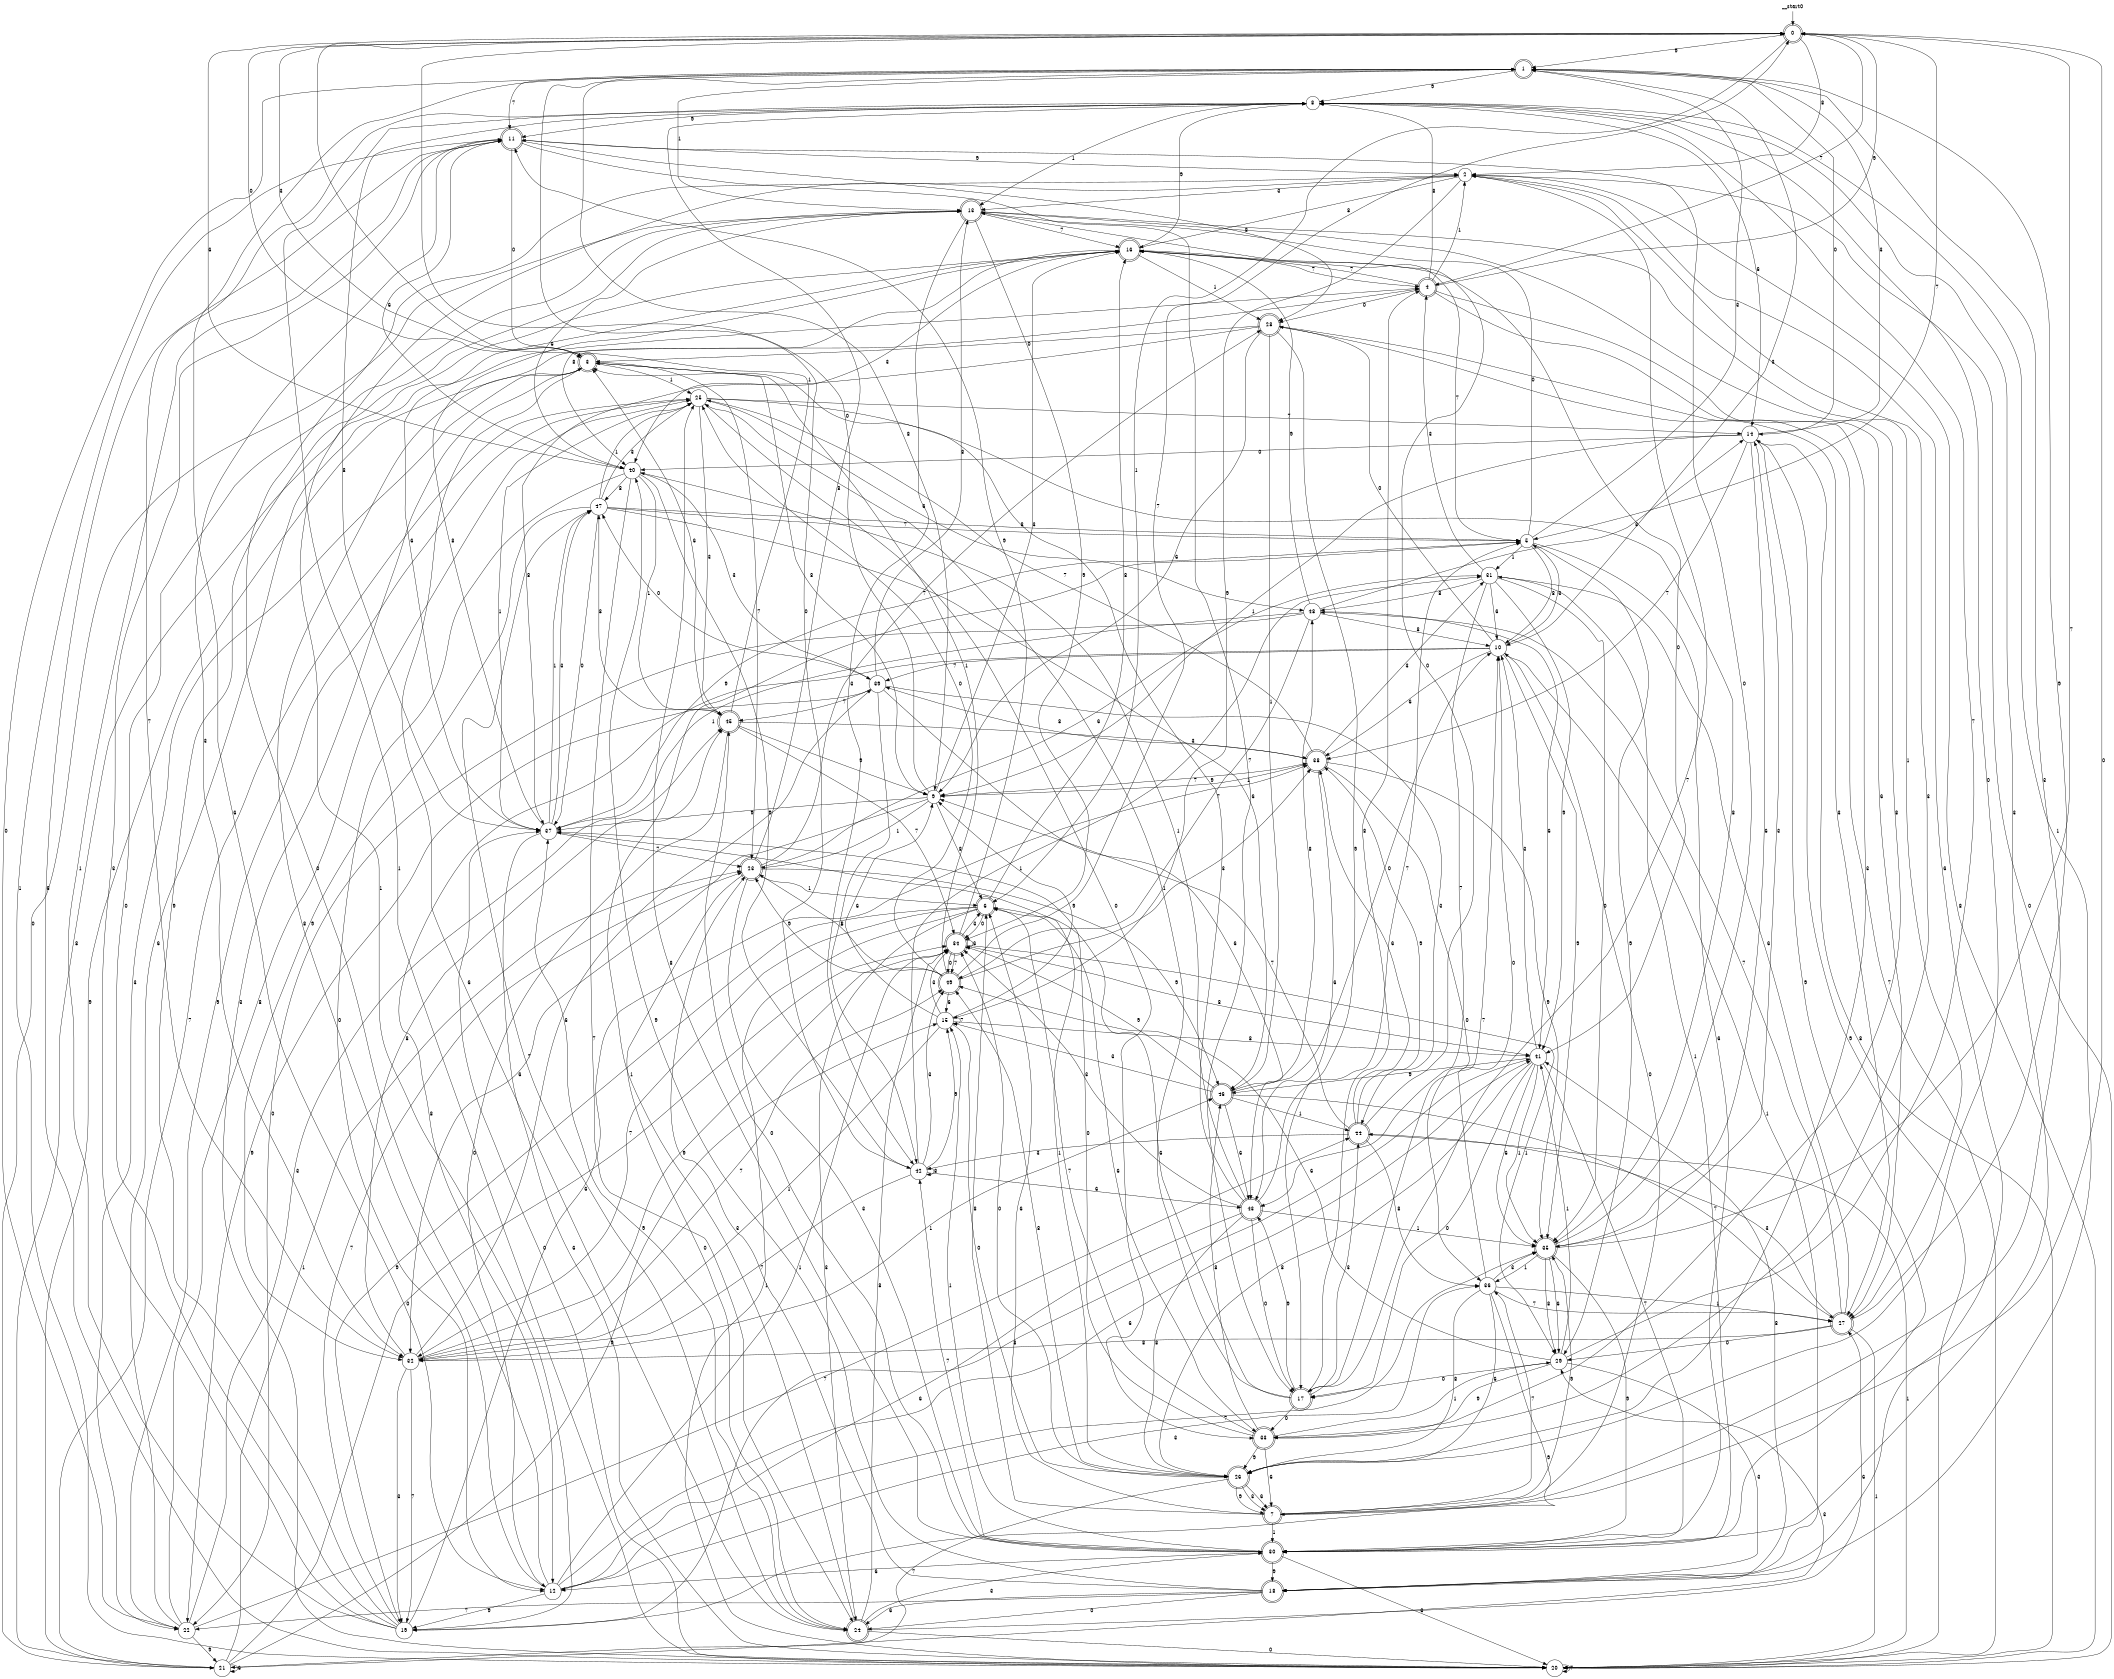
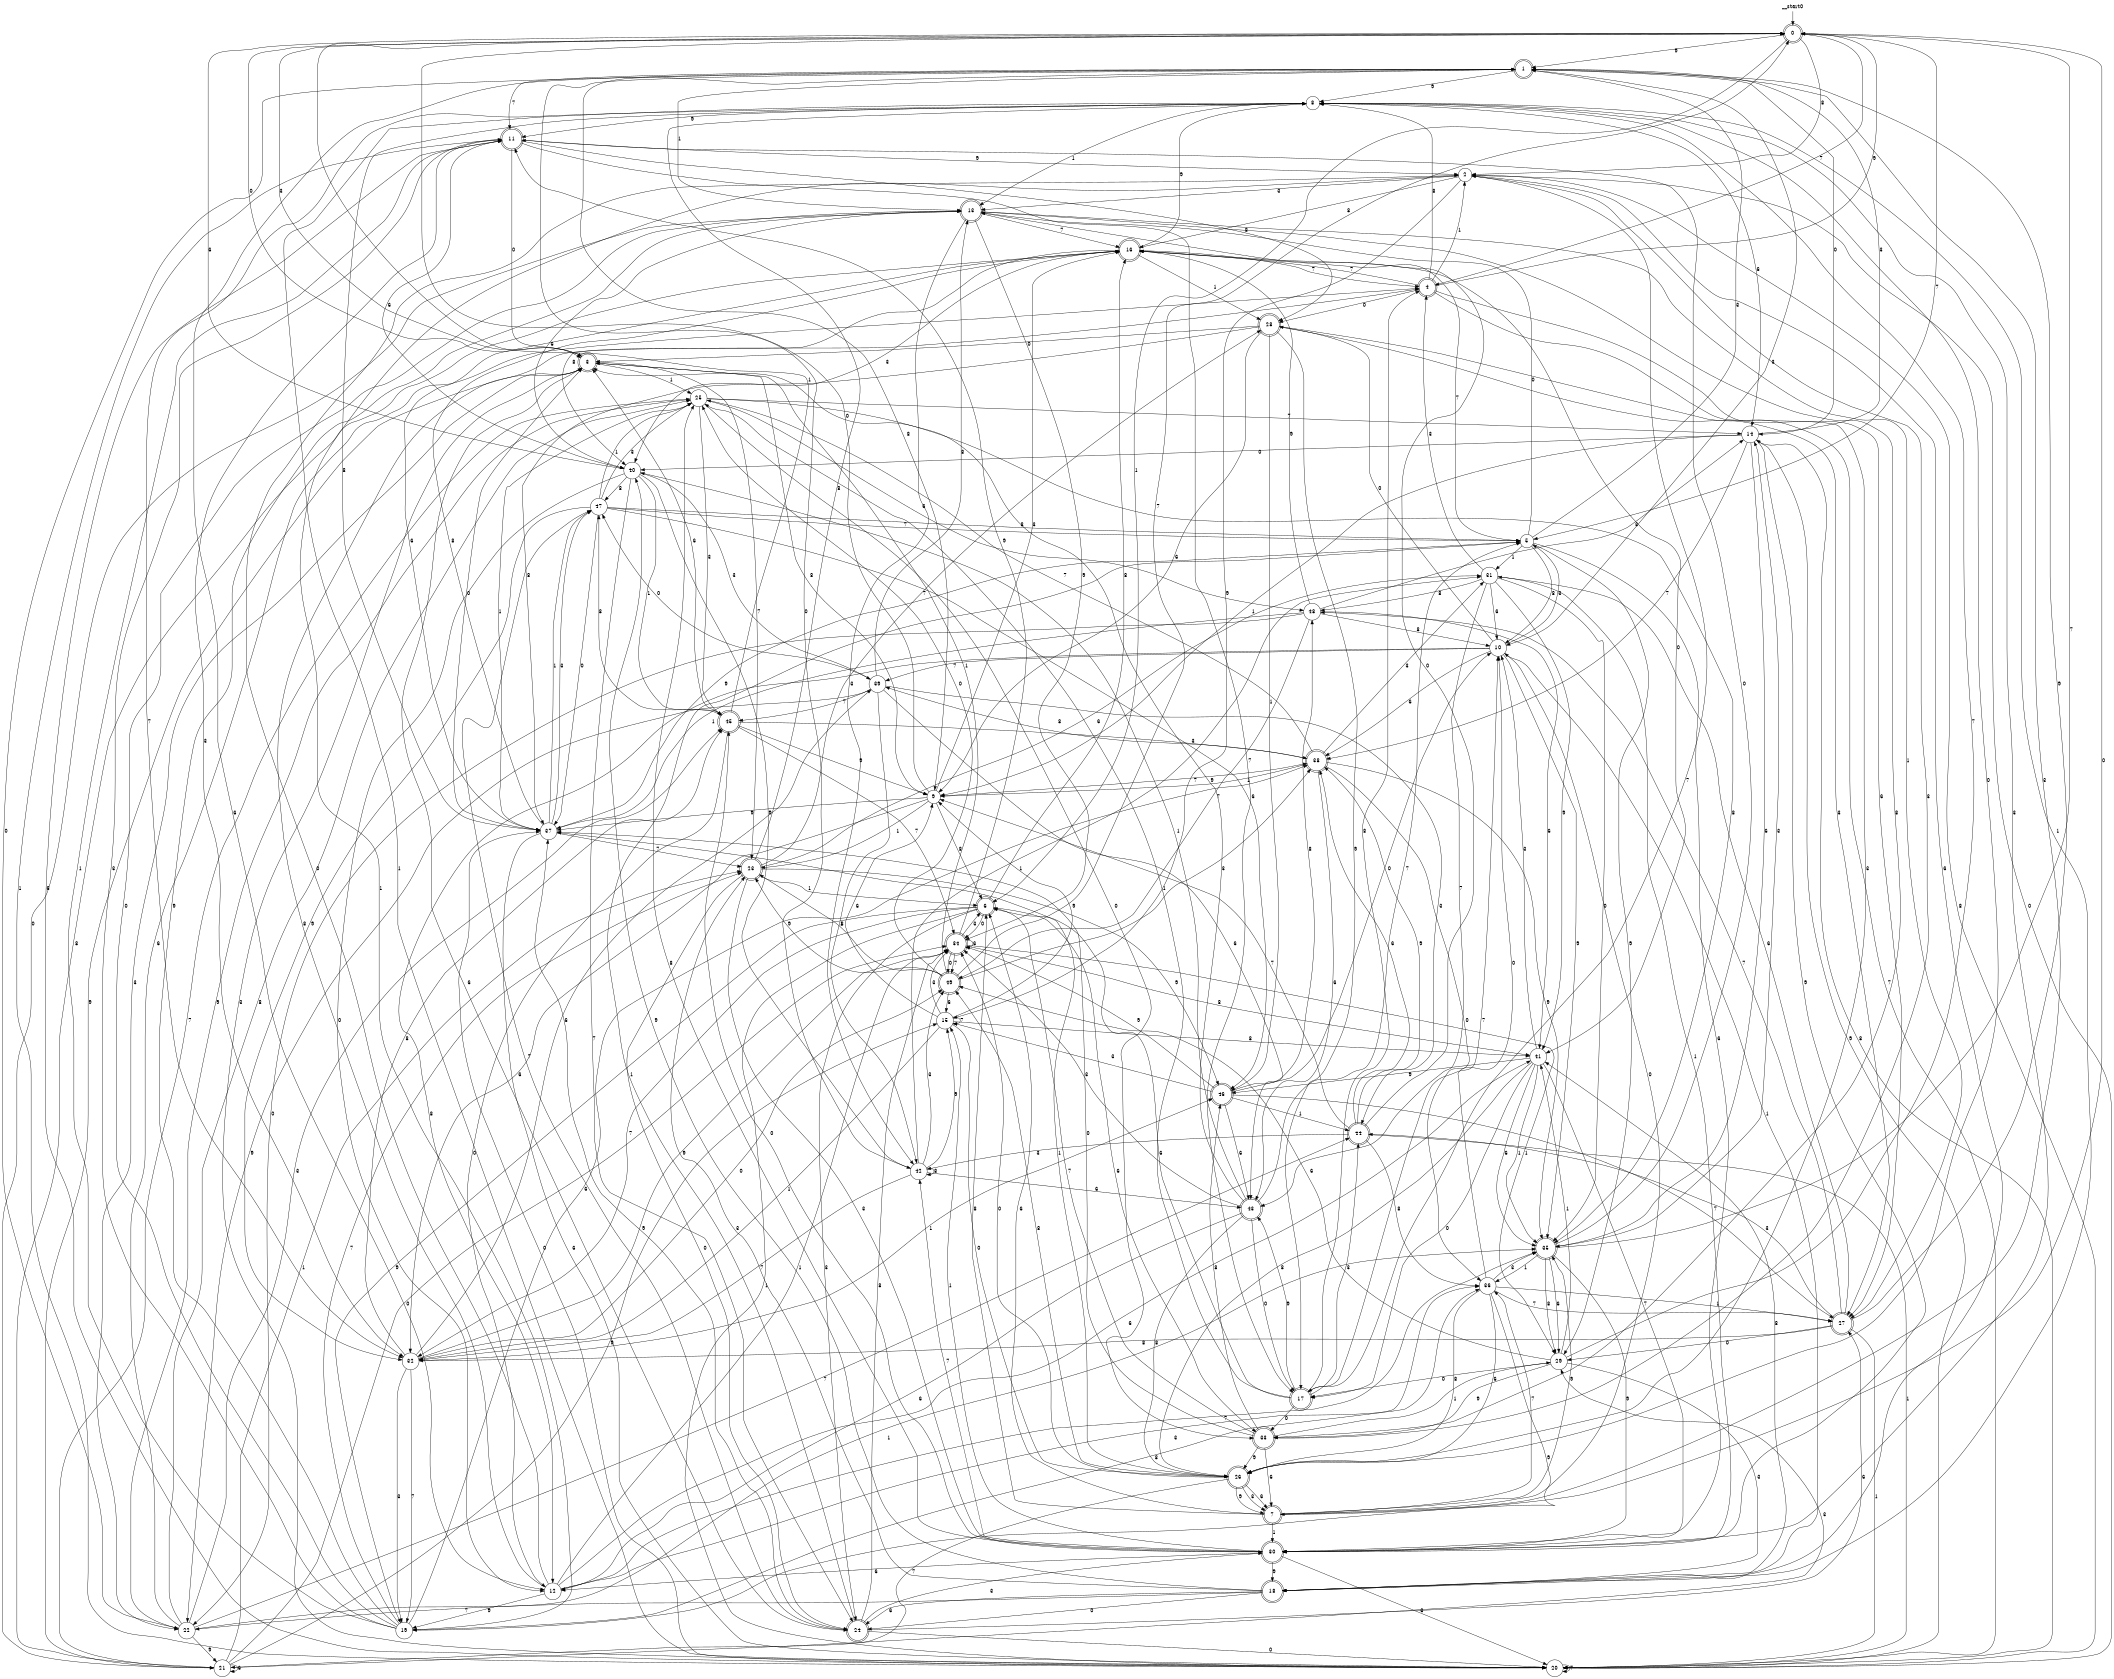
edge "37" -> "3": added, label "0"
edge "32" -> "49": label "7" -> "0"
edge "43" -> "35": now "22" -> "35"
edge "19" -> "41": now "19" -> "36"
